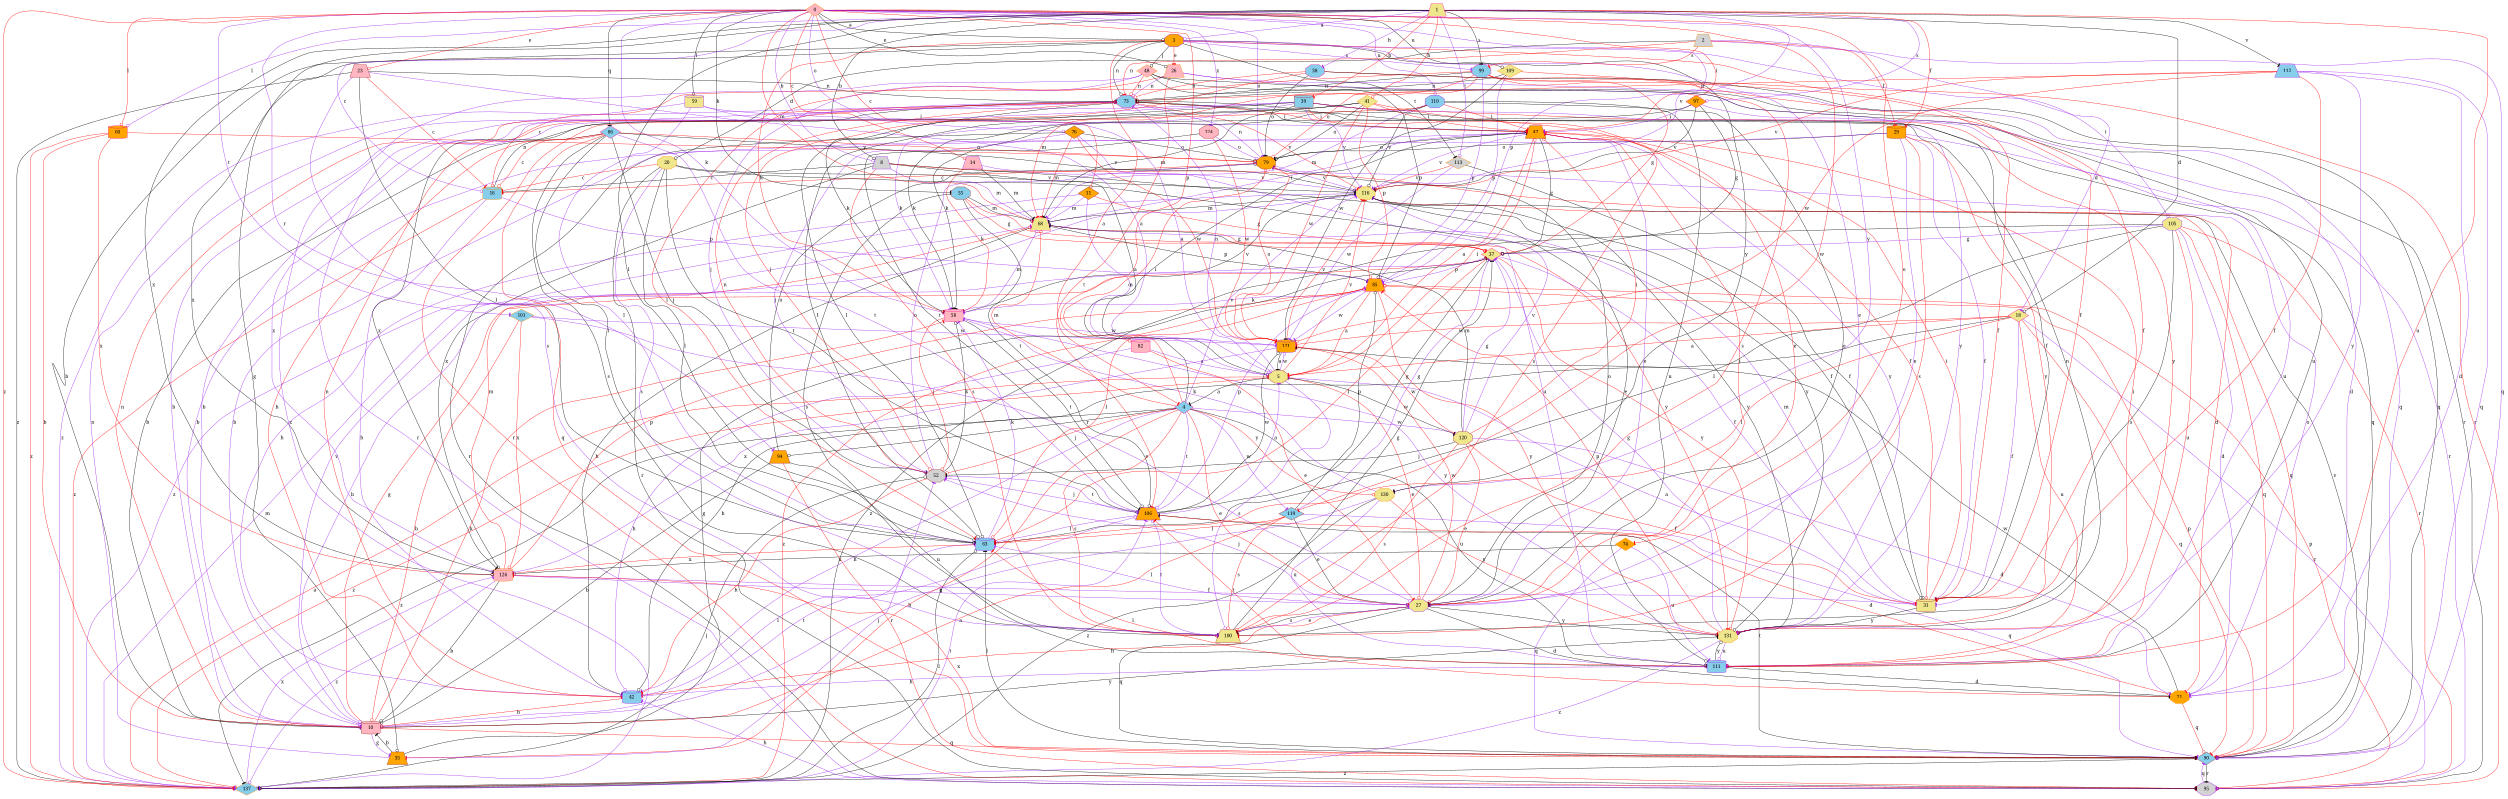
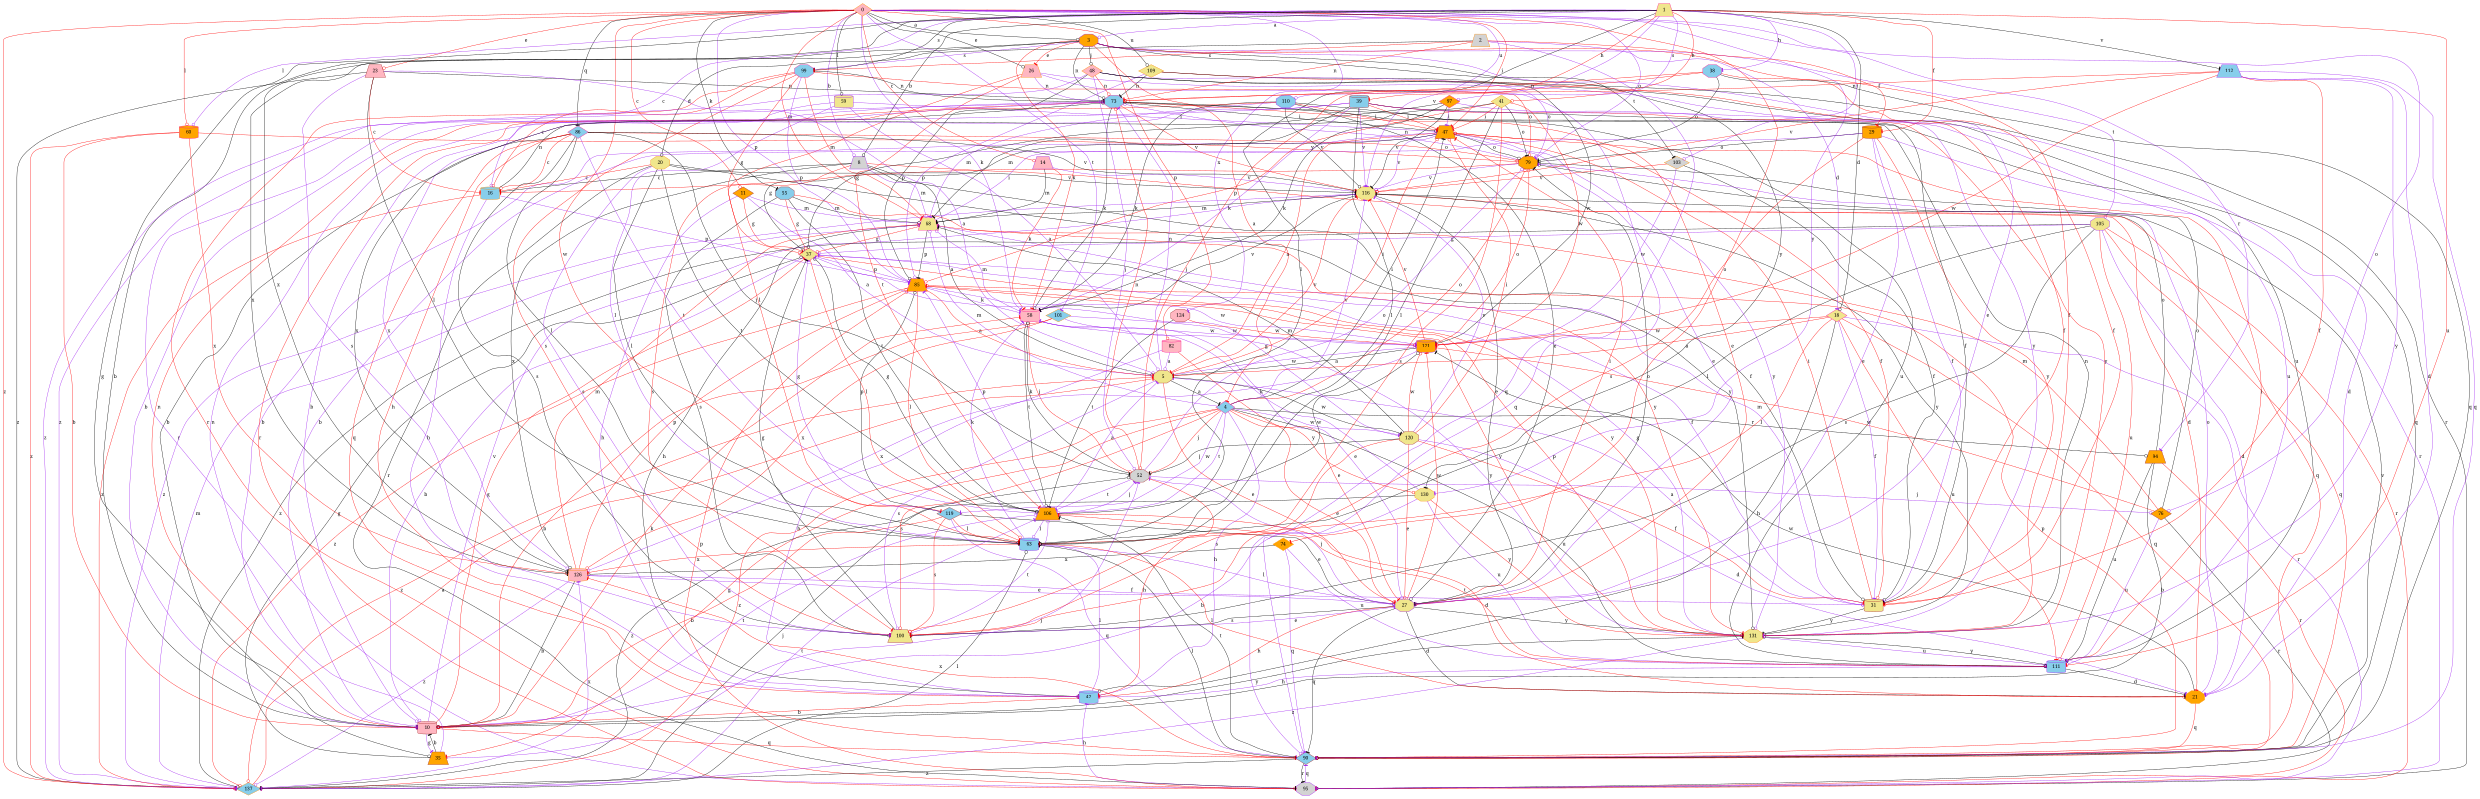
edge "124" -> "79": now "48" -> "79"
node "113": label "113" -> "103"
edge "42" -> "73": removed, label "n"
edge "76" -> "52": reversed
edge "4" -> "68": color red -> purple
edge "4" -> "137": color black -> red
edge "119" -> "10": label "a" -> "b"
